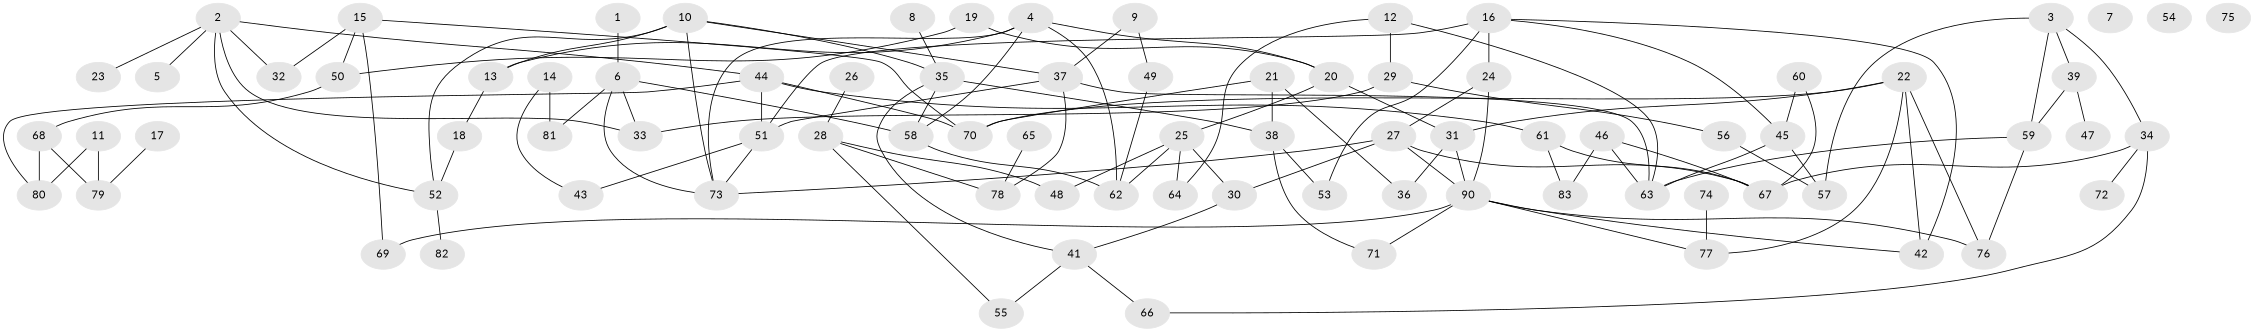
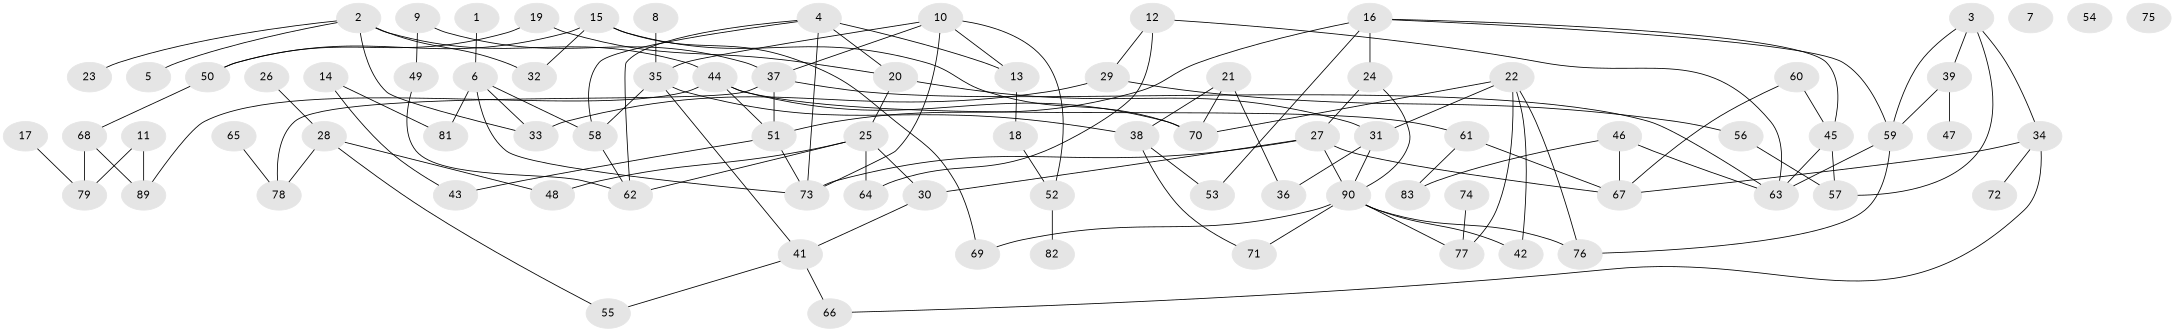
edge "16" -- "42": now "16" -- "59"
edge "2" -- "52": removed
node "80": label "80" -> "89"
